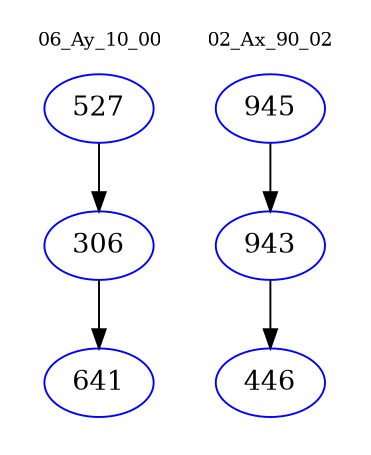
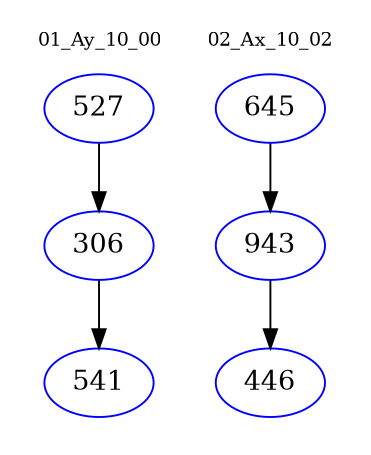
cluster "06_Ay_10_00": label "06_Ay_10_00" -> "01_Ay_10_00"
cluster "02_Ax_90_02": label "02_Ax_90_02" -> "02_Ax_10_02"
node "945": label "945" -> "645"
node "641": label "641" -> "541"
